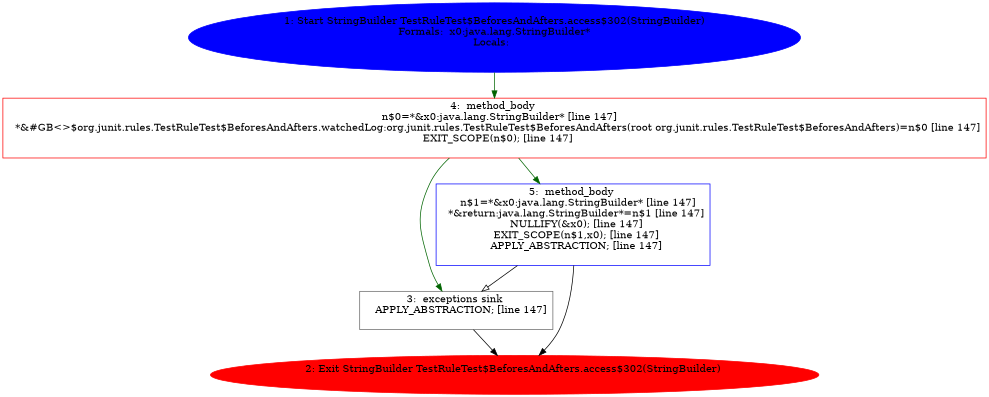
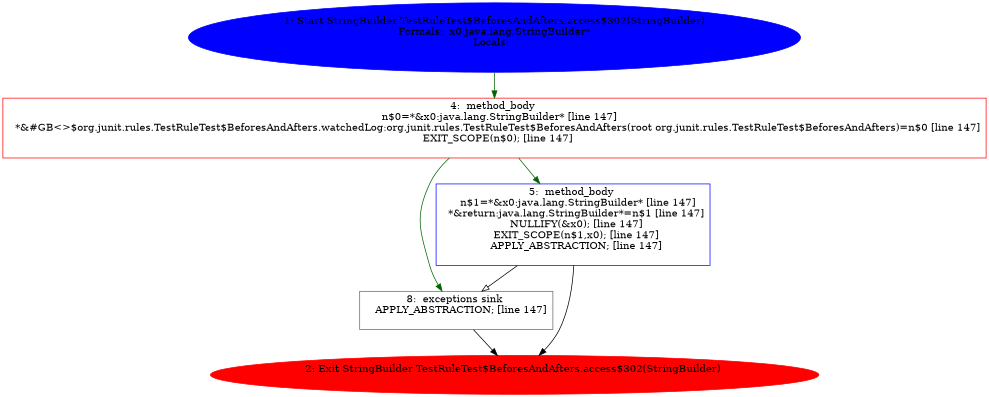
node "3:  exceptions sink APPLY_ABSTRACTION; [line 147]": label "3:  exceptions sink APPLY_ABSTRACTION; [line 147]" -> "8:  exceptions sink APPLY_ABSTRACTION; [line 147]"
